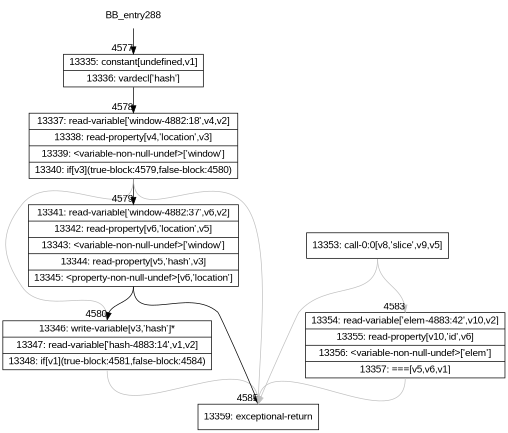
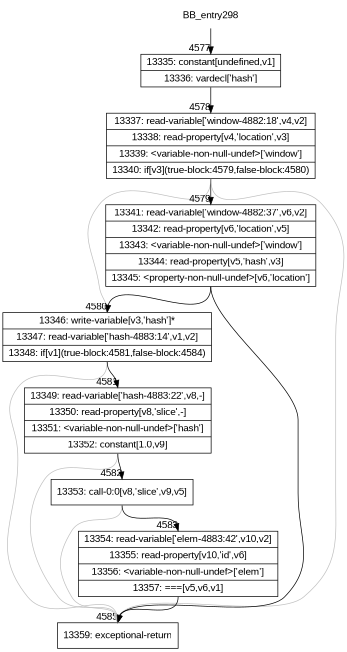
node "BB_entry288": label "BB_entry288" -> "BB_entry298"
edge "13353: call-0:0[v8,'slice',v9,v5]" -> "13354: read-variable['elem-4883:42',v10,v2]": color gray -> black
edge "13354: read-variable['elem-4883:42',v10,v2]" -> "13359: exceptional-return": color gray -> black
node "13349: read-variable['hash-4883:22',v8,-]": added
